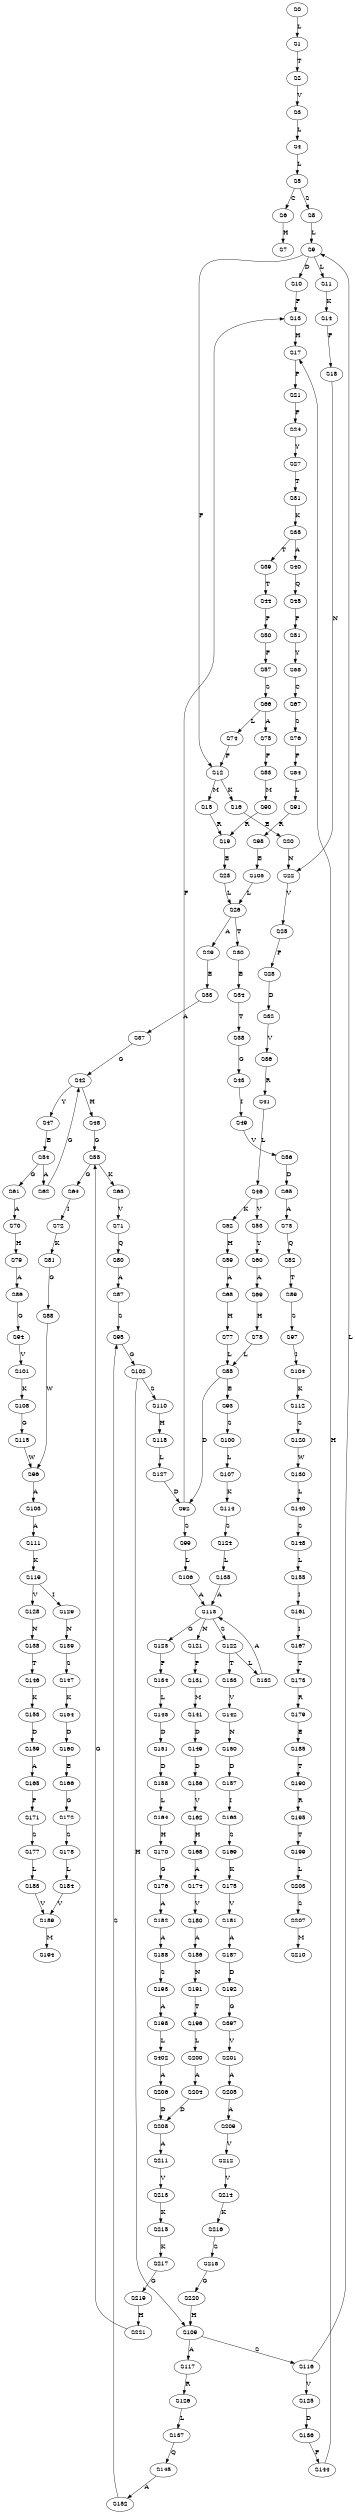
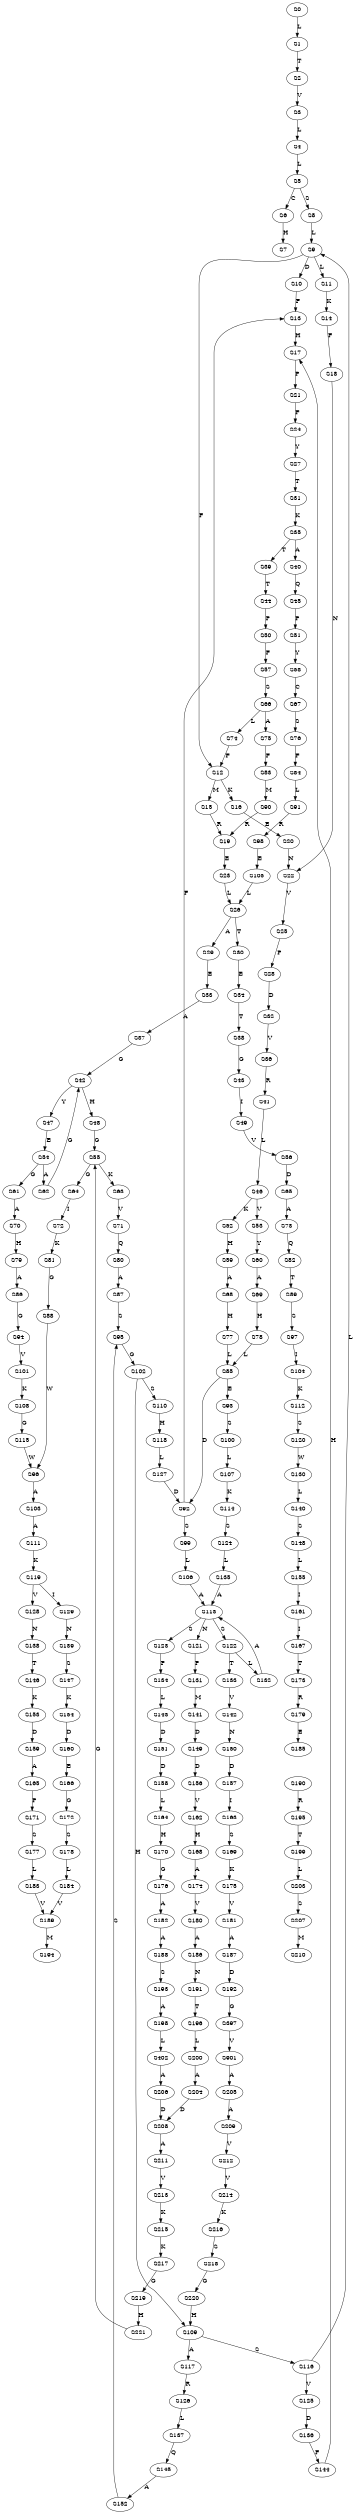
edge "S113" -> "S123": label "G" -> "S"
edge "S185" -> "S190": removed, label "T"
node "S201": label "S201" -> "S901"
